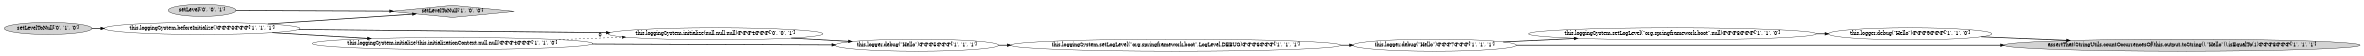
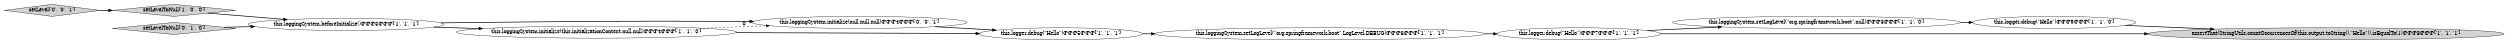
node "setLevel['0', '0', '1']": shape ellipse -> diamond
edge "this.loggingSystem.beforeInitialize()@@@3@@@['1', '1', '1']" -> "setLevelToNull['1', '0', '0']": reversed
node "setLevelToNull['0', '1', '0']": shape ellipse -> diamond
